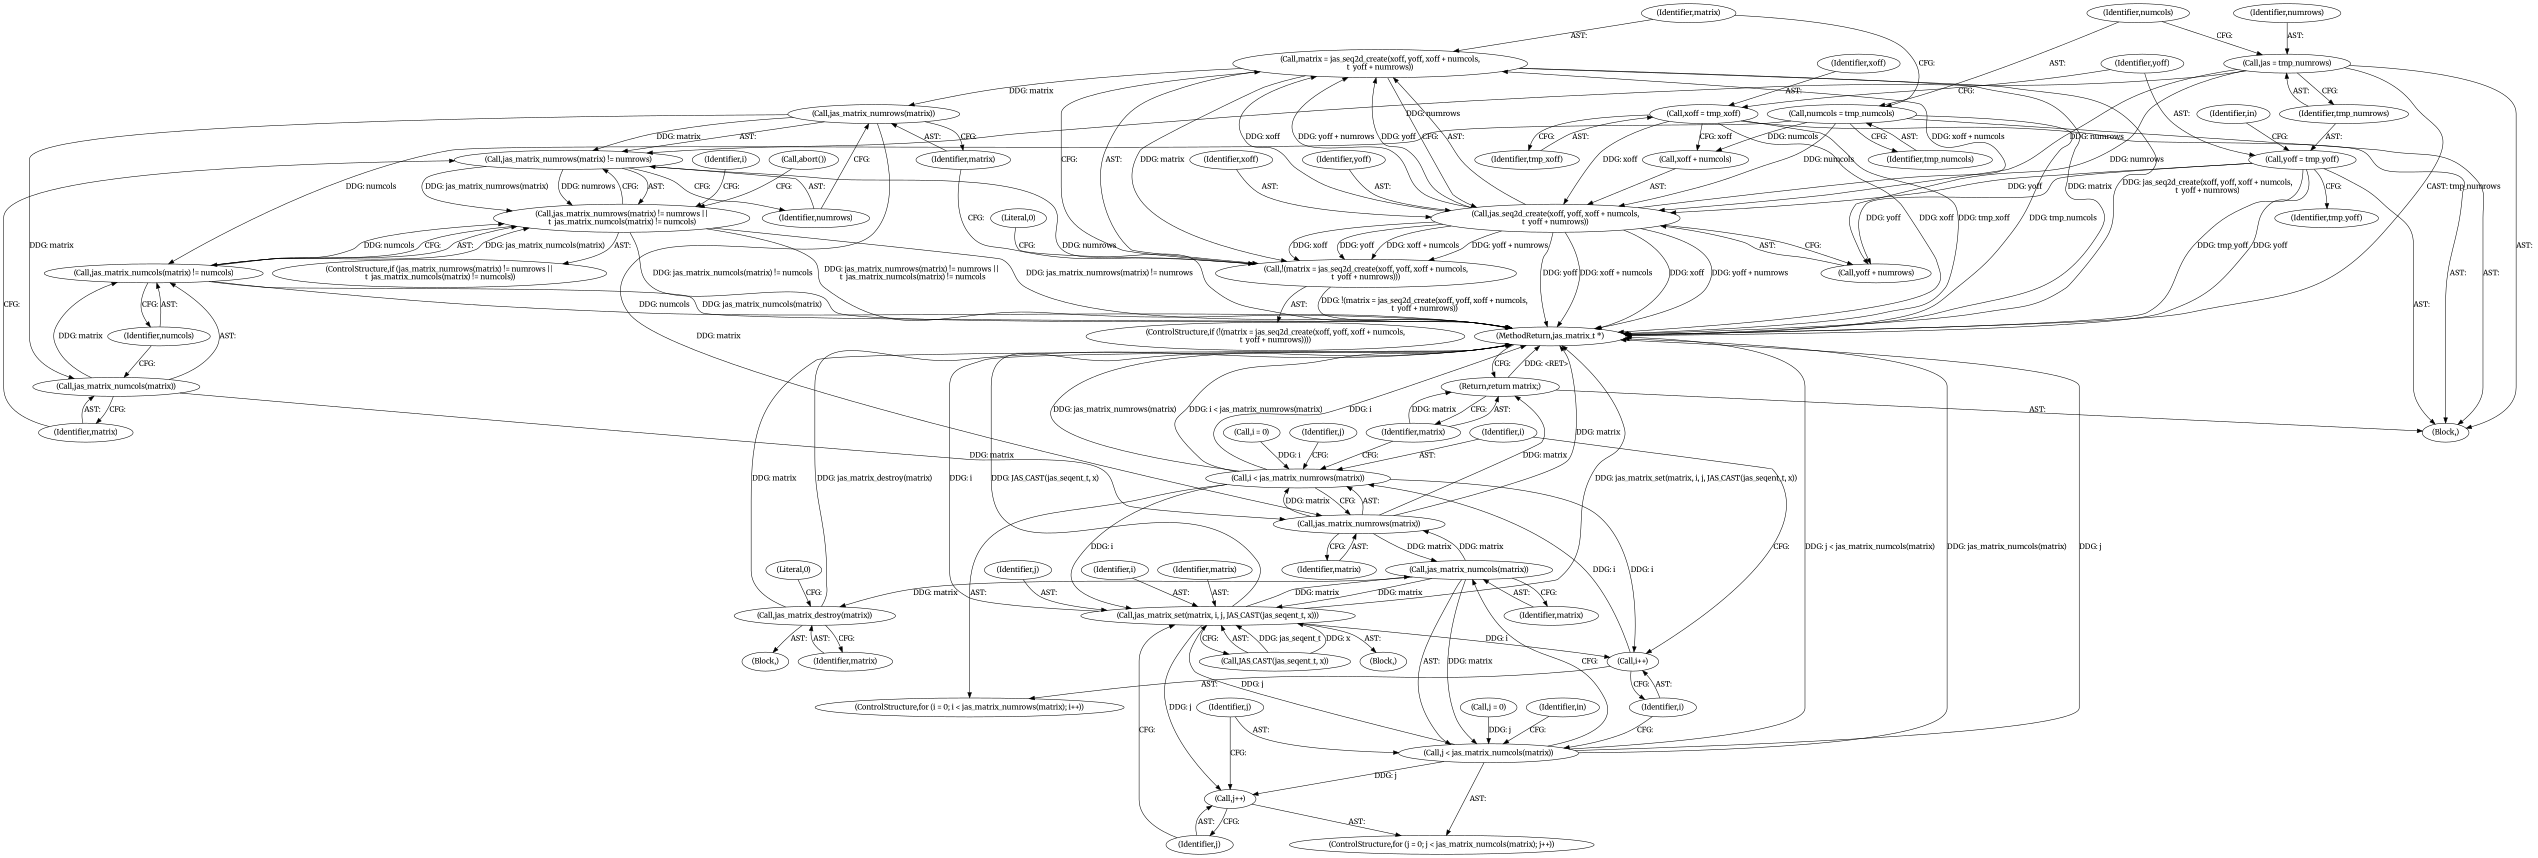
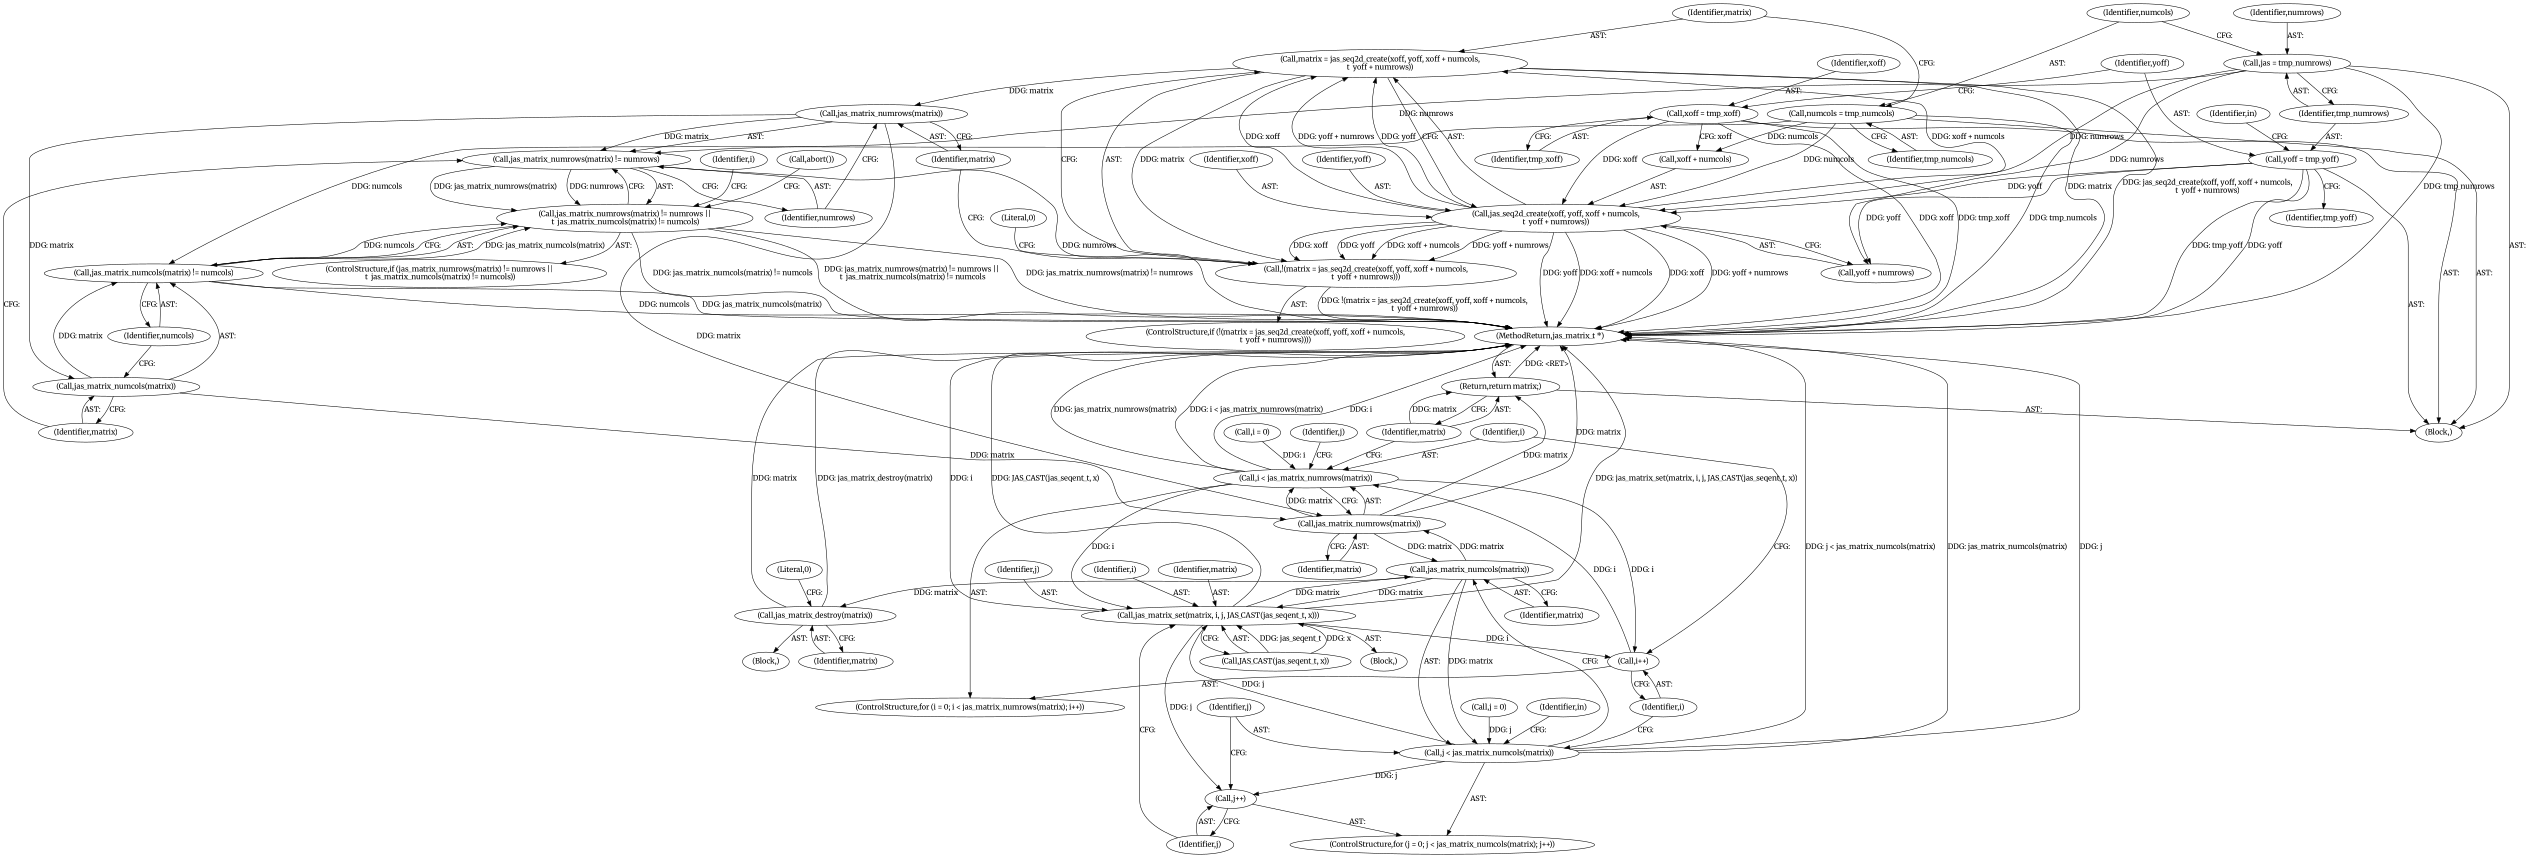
edge "(Call,jas = tmp_numrows)" -> "(MethodReturn,jas_matrix_t *)": label "CAST: tmp_numrows" -> "DDG: tmp_numrows"
edge "(MethodReturn,jas_matrix_t *)" -> "(Return,return matrix;)": label "CFG: " -> "AST: "
